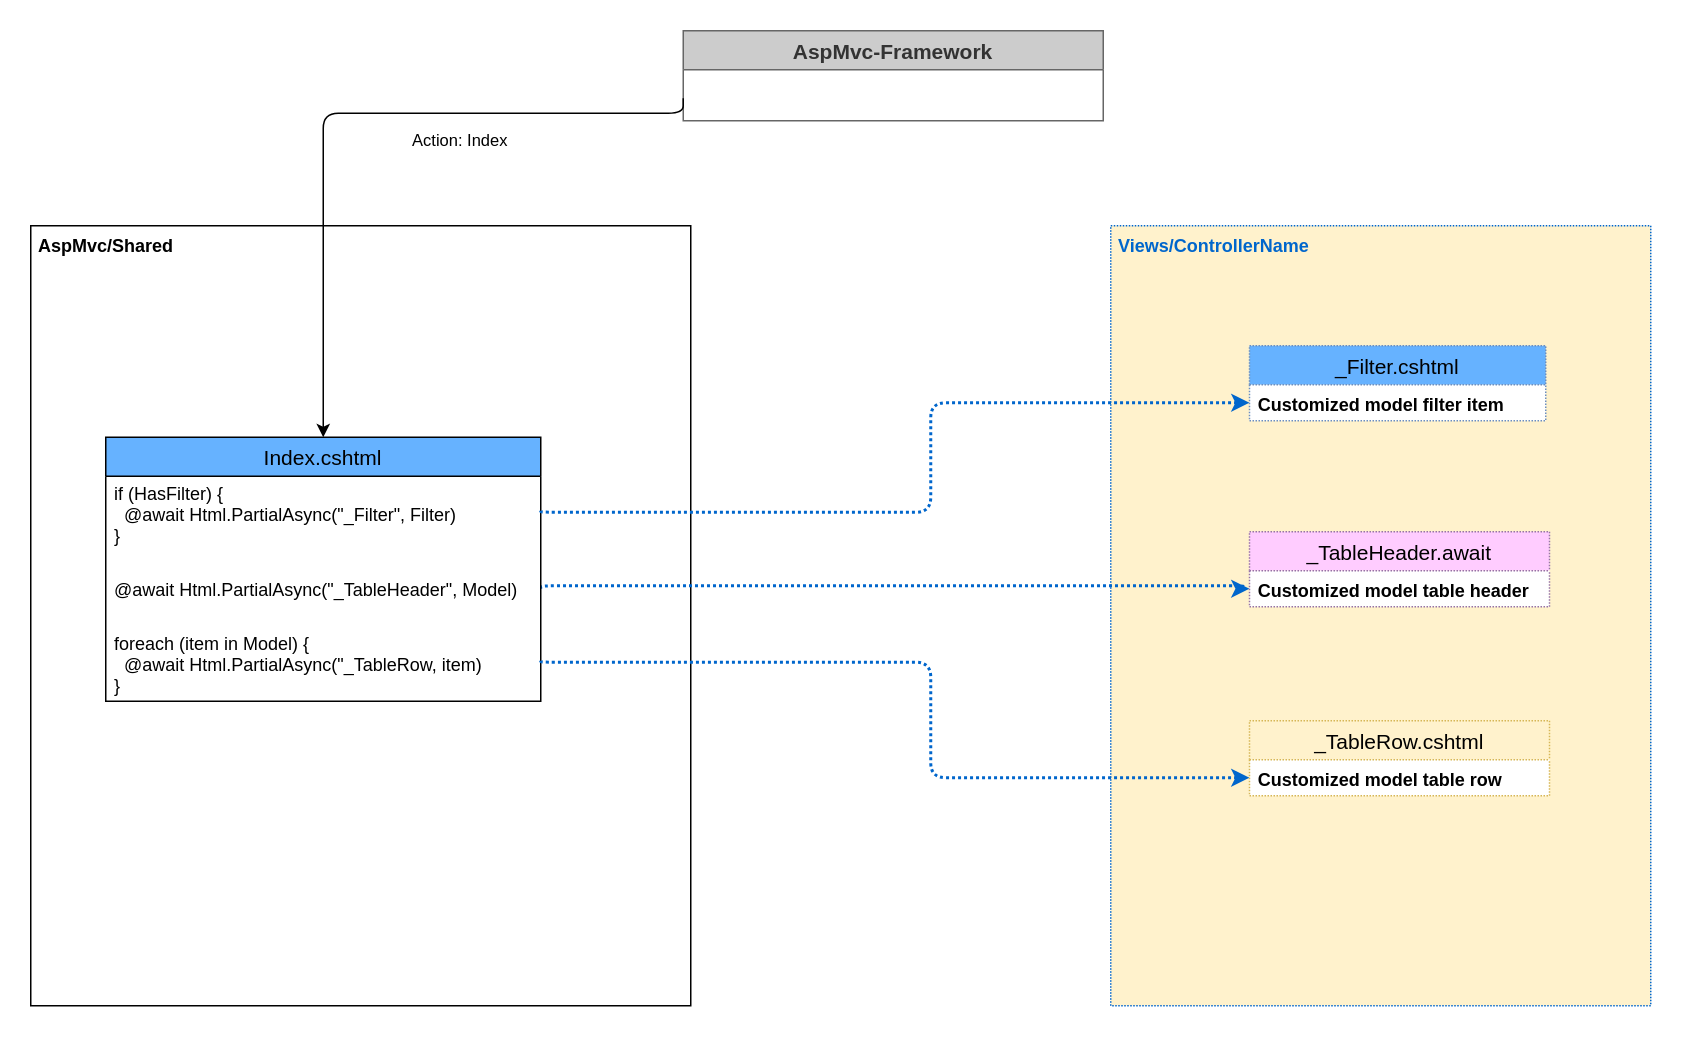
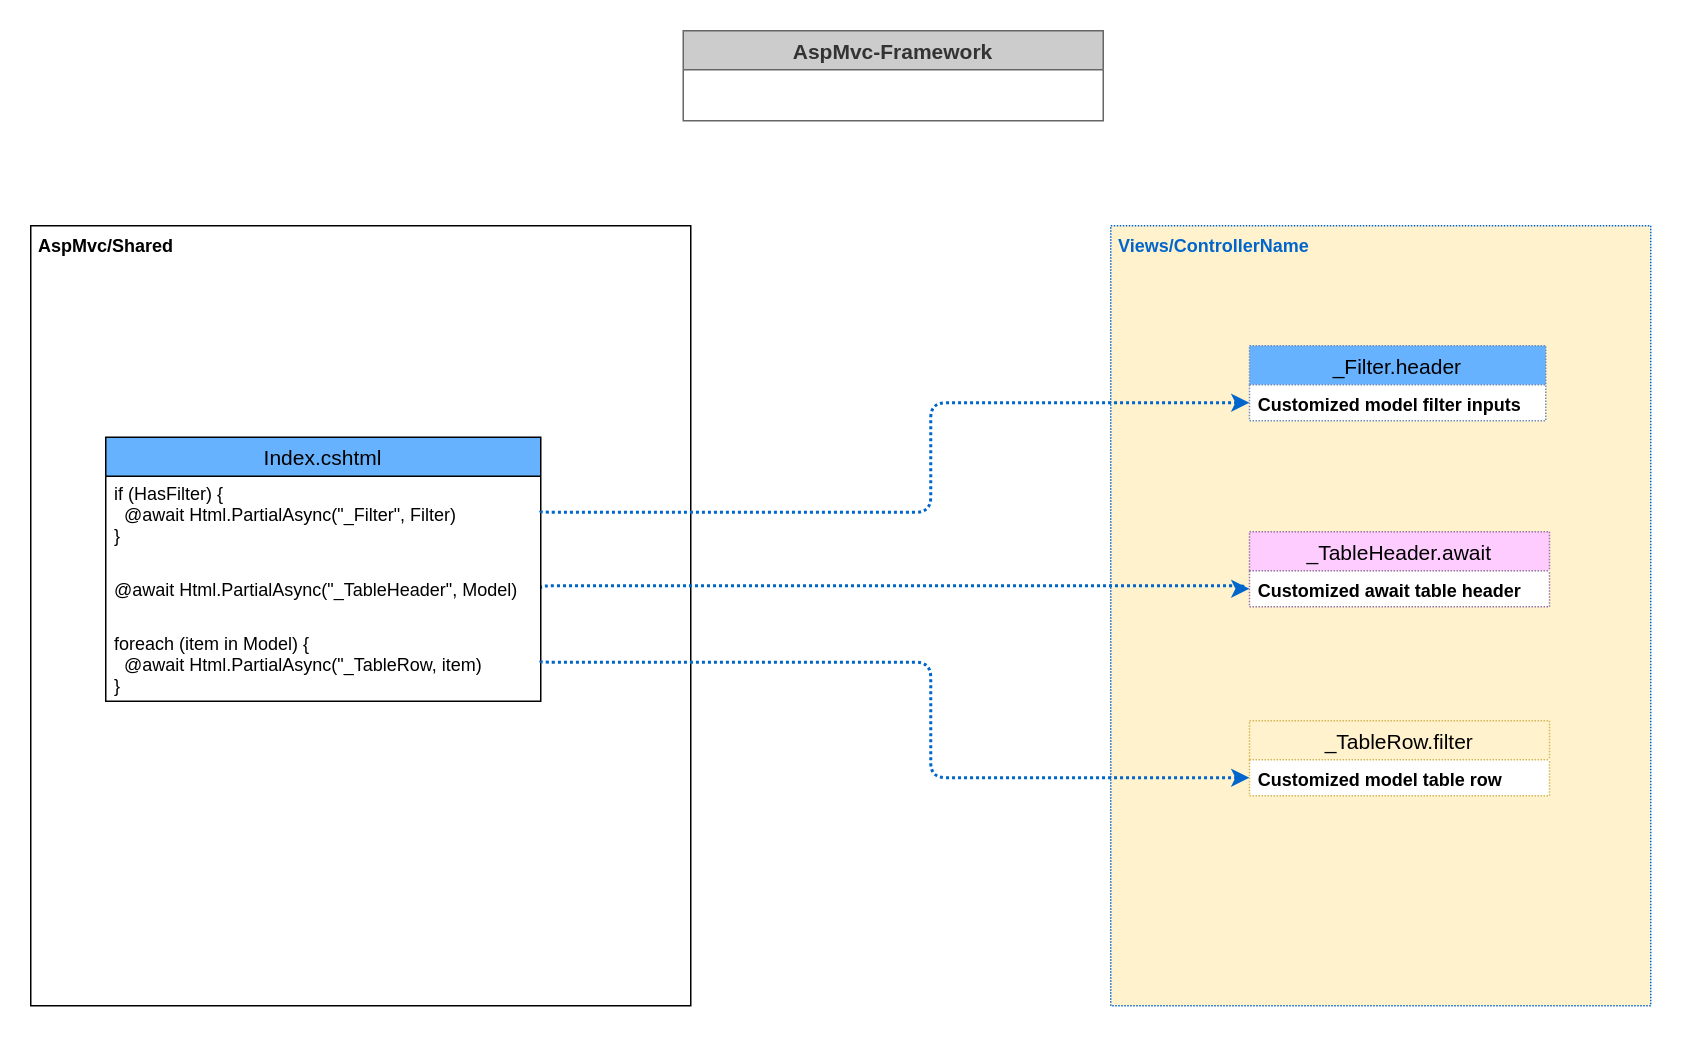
edge "AspMvc-Framework" -> "Index.cshtml": removed, label "Action: Index"
node "_Filter.cshtml": label "_Filter.cshtml" -> "_Filter.header"
node "Customized model filter item": label "Customized model filter item" -> "Customized model filter inputs"
node "Customized model table header": label "Customized model table header" -> "Customized await table header"
node "_TableRow.cshtml": label "_TableRow.cshtml" -> "_TableRow.filter"
